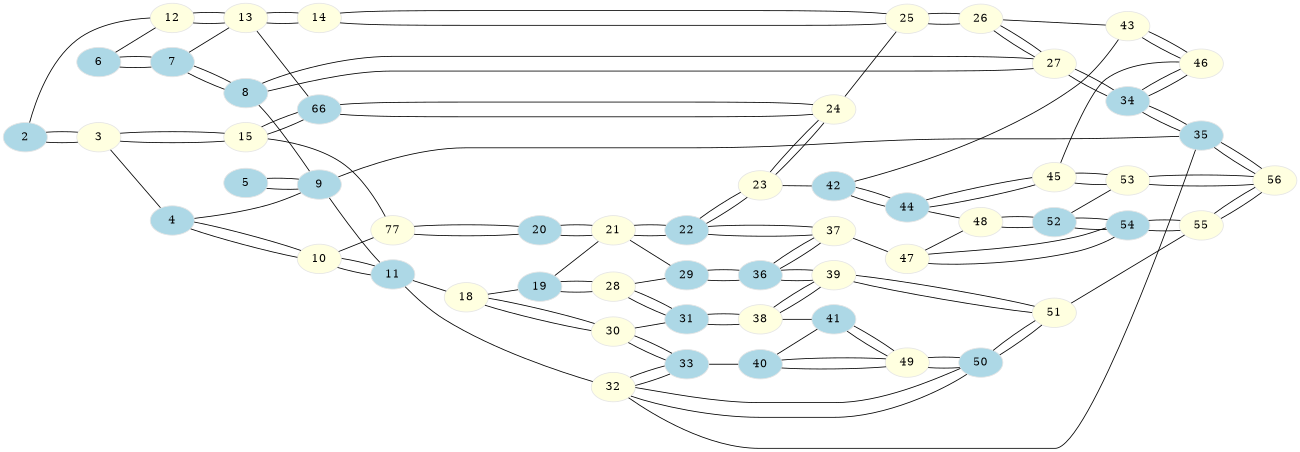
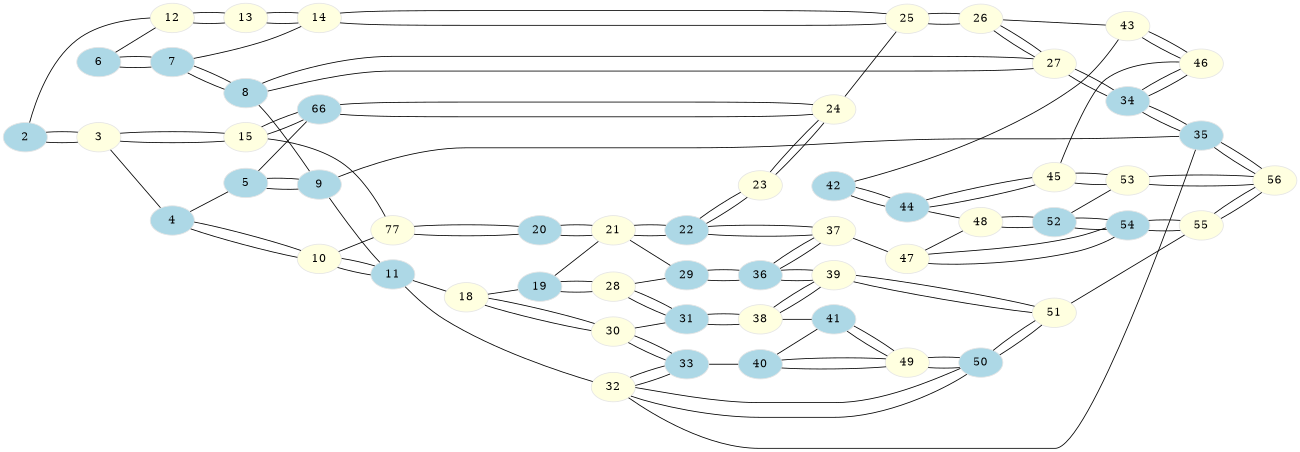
edge "13" -- "7": now "14" -- "7"
edge "13" -- "66": now "5" -- "66"
edge "23" -- "42": removed
edge "9" -- "4": now "5" -- "4"
